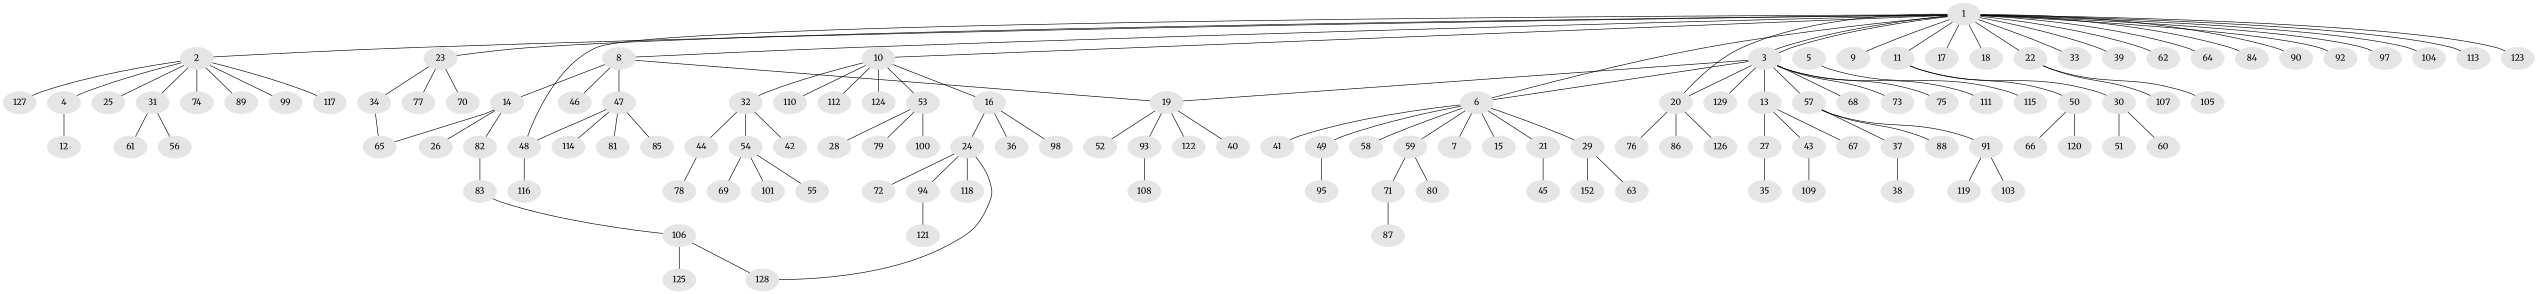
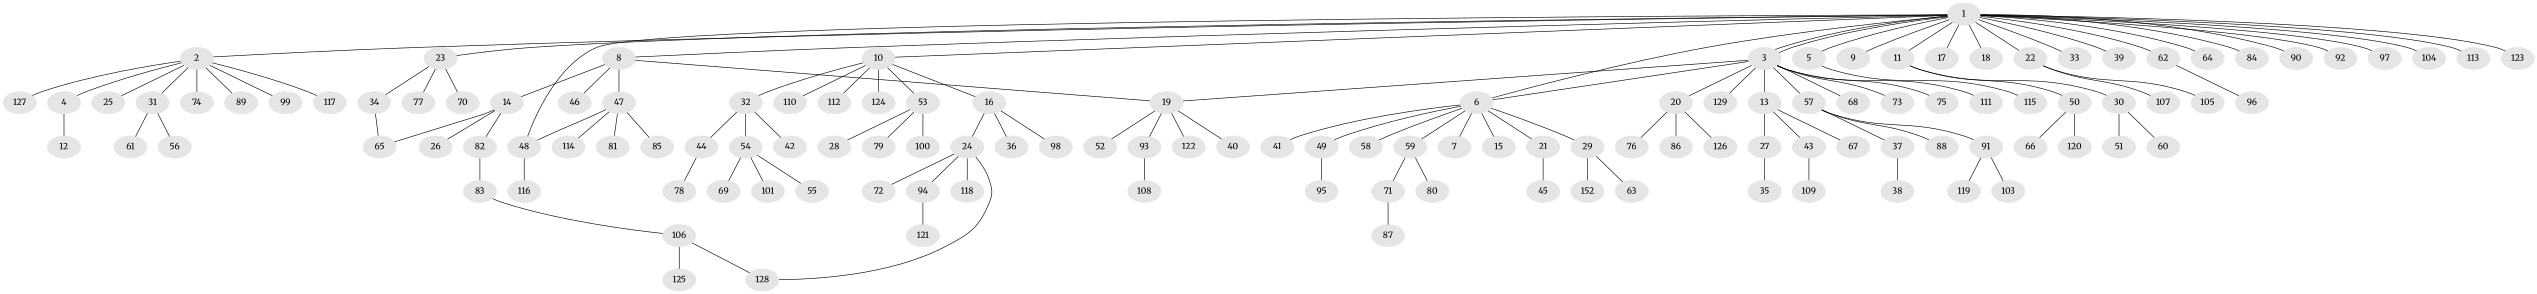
edge "1" -- "20": now "1" -- "5"
node "96": added
